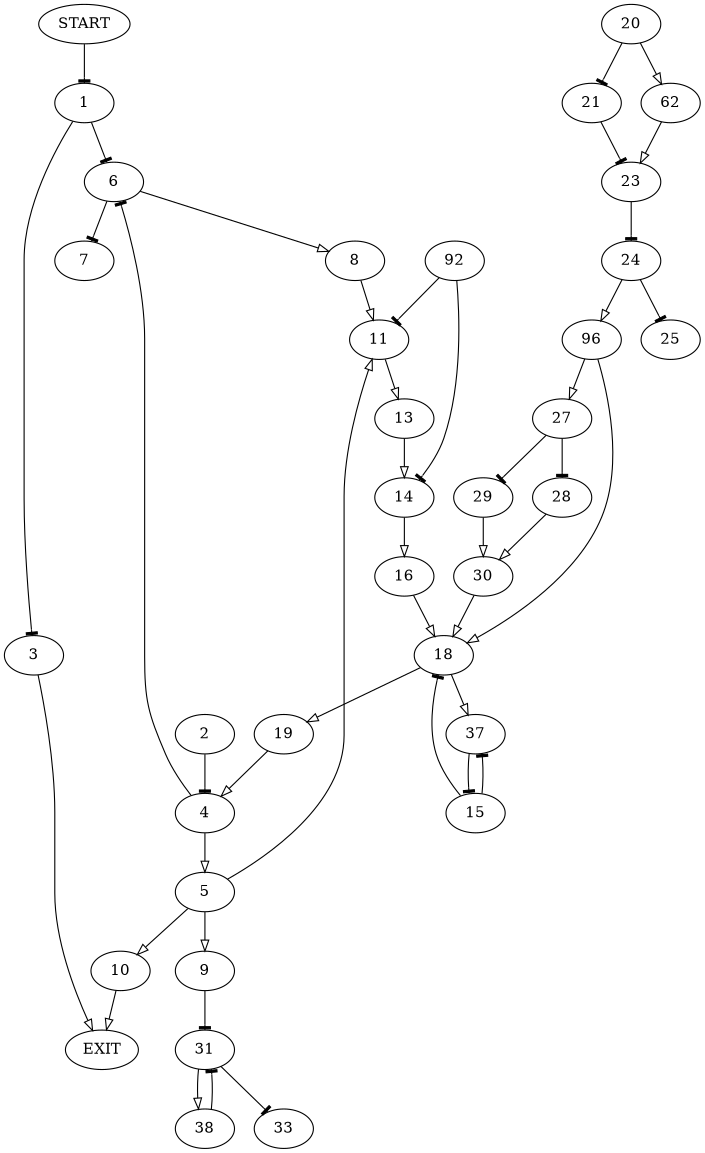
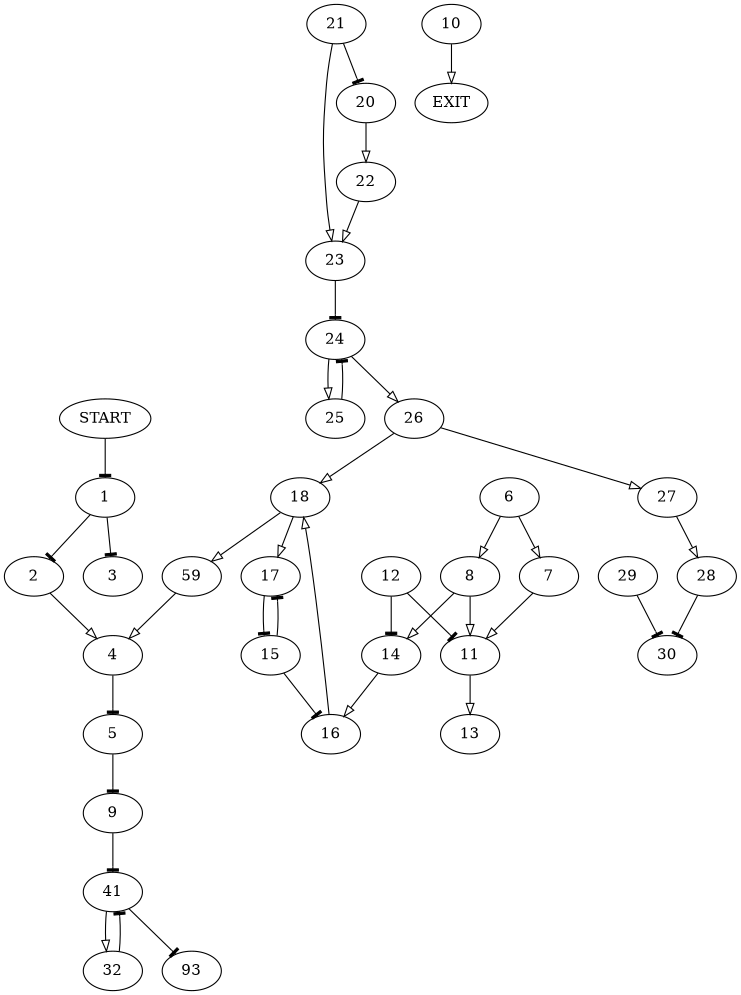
edge "20" -> "21": reversed
node "62": label "62" -> "22"
edge "1" -> "6": now "1" -> "2"
edge "21" -> "23": arrowhead tee -> onormal
edge "6" -> "7": arrowhead tee -> onormal
node "92": label "92" -> "12"
edge "24" -> "25": arrowhead tee -> onormal
node "96": label "96" -> "26"
edge "25" -> "24": added
edge "13" -> "14": now "8" -> "14"
edge "27" -> "28": arrowhead tee -> onormal
edge "27" -> "29": removed
edge "4" -> "6": removed
edge "29" -> "30": arrowhead onormal -> tee
edge "28" -> "30": arrowhead onormal -> tee
edge "30" -> "18": removed
edge "5" -> "11": now "7" -> "11"
node "19": label "19" -> "59"
node "37": label "37" -> "17"
edge "15" -> "18": now "15" -> "16"
edge "2" -> "4": arrowhead tee -> onormal
edge "4" -> "5": arrowhead onormal -> tee
edge "3" -> "EXIT": removed
edge "5" -> "9": arrowhead onormal -> tee
edge "5" -> "10": removed
node "31": label "31" -> "41"
node "38": label "38" -> "32"
node "33": label "33" -> "93"
